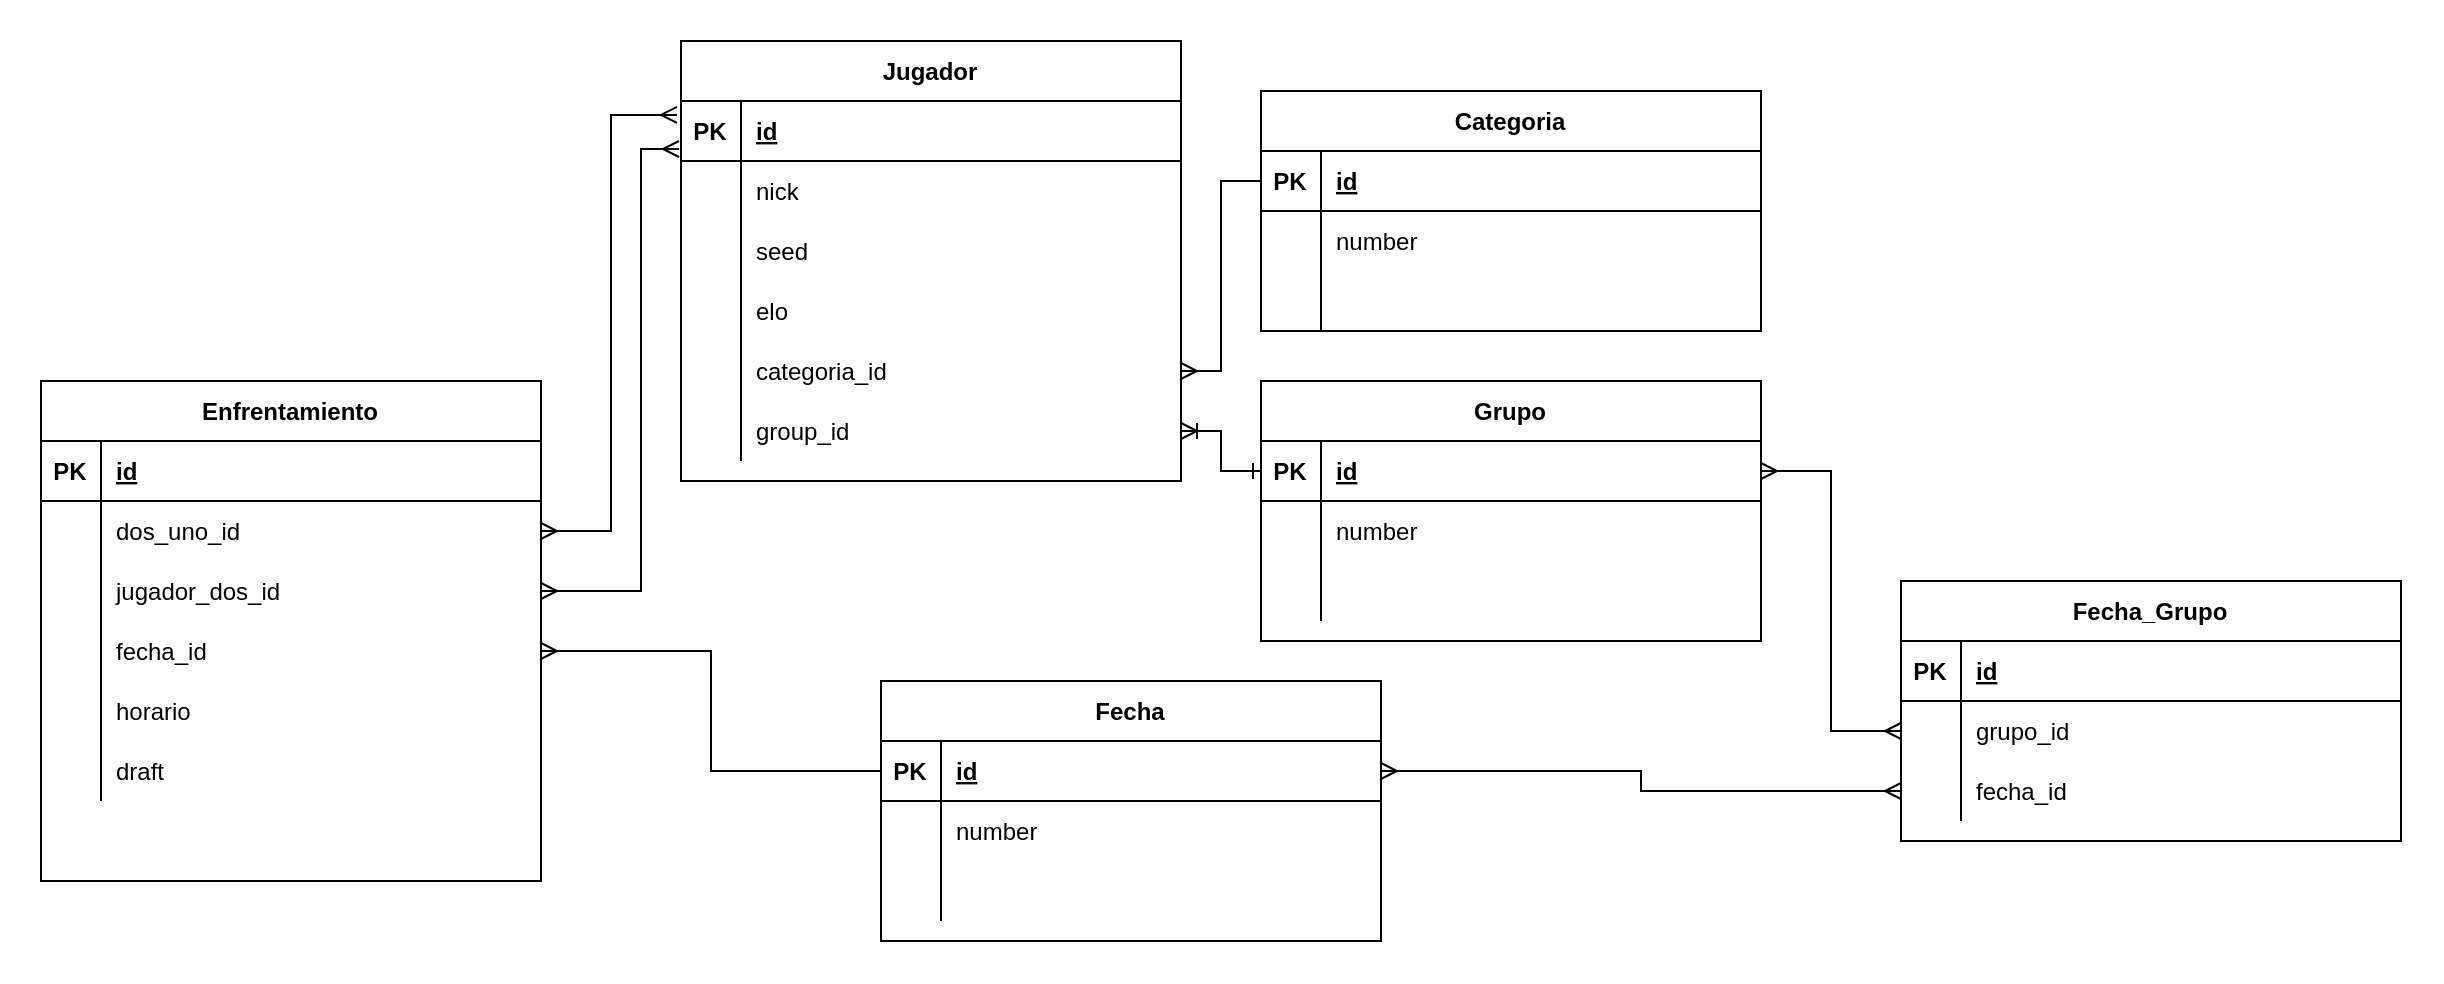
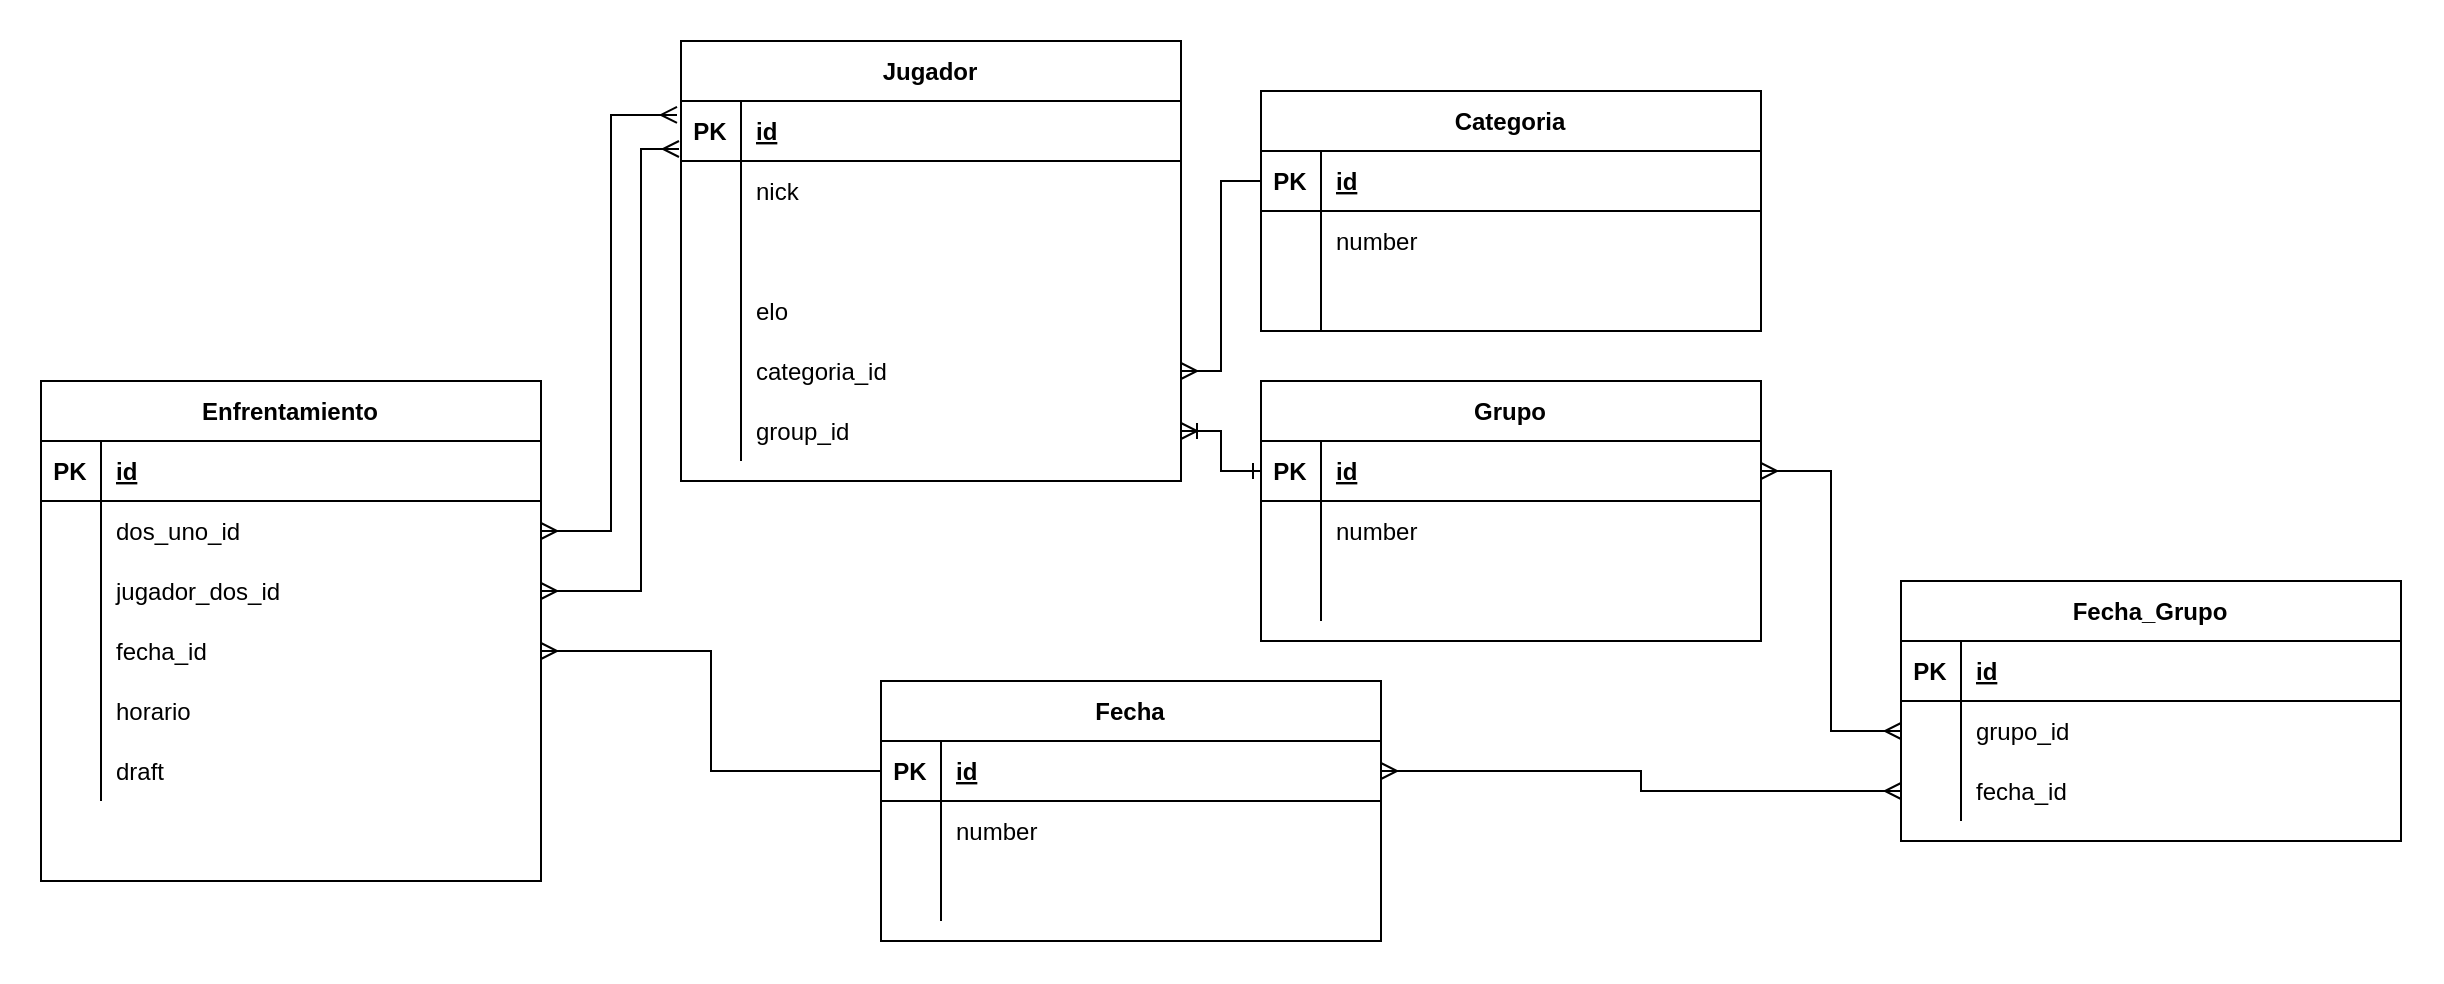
node "seed": removed
